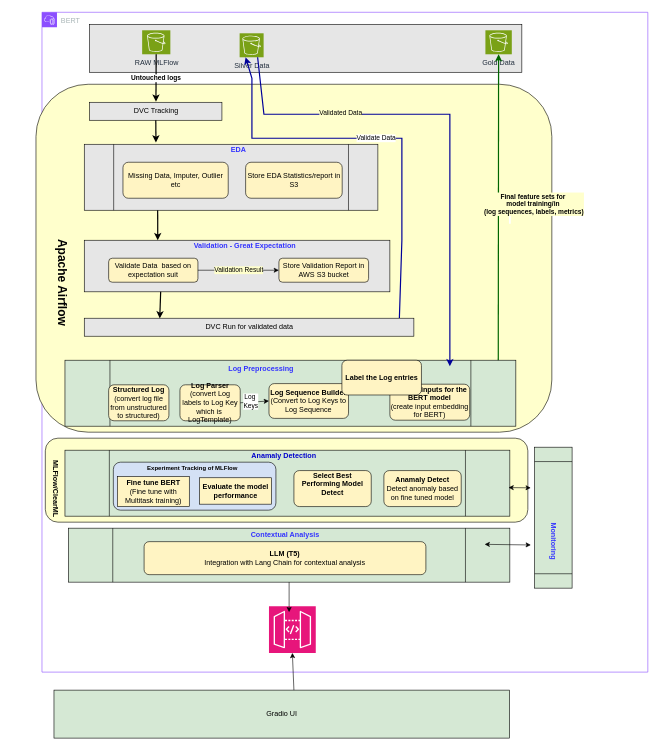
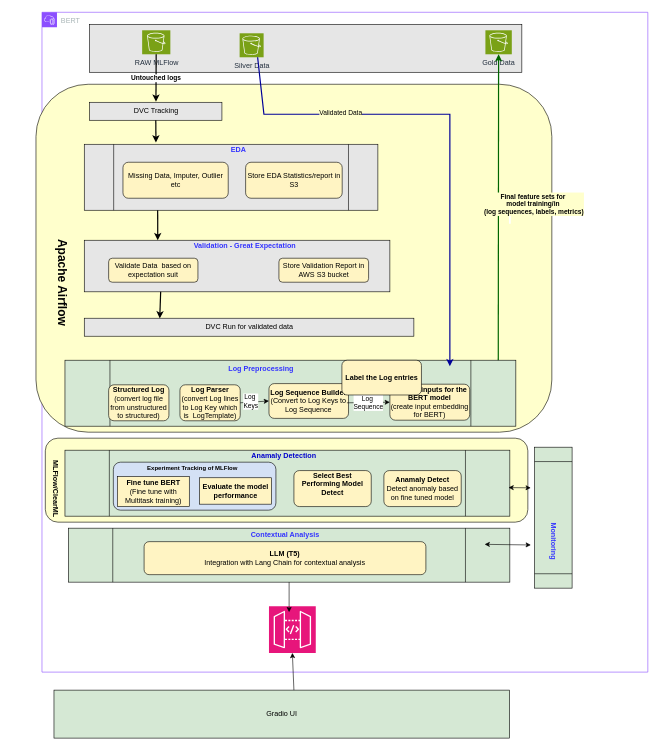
edge "DVC Run for validated data" -> "Silver Data": removed, label "Validate Data"
edge "Validate Data based on expectation suit" -> "Store Validation Report in AWS S3 bucket": removed, label "Validation Result"
node "Log Parser (convert Log labels to Log Key which is LogTemplate)": label "Log Parser (convert Log labels to Log Key which is LogTemplate)" -> "Log Parser (convert Log lines to Log Key which is LogTemplate)"
edge "Log Sequence Builder (Convert to Log Keys to Log Sequence" -> "Prepare inputs for the BERT model (create input embedding for BERT)": added, label "Log Sequence"
